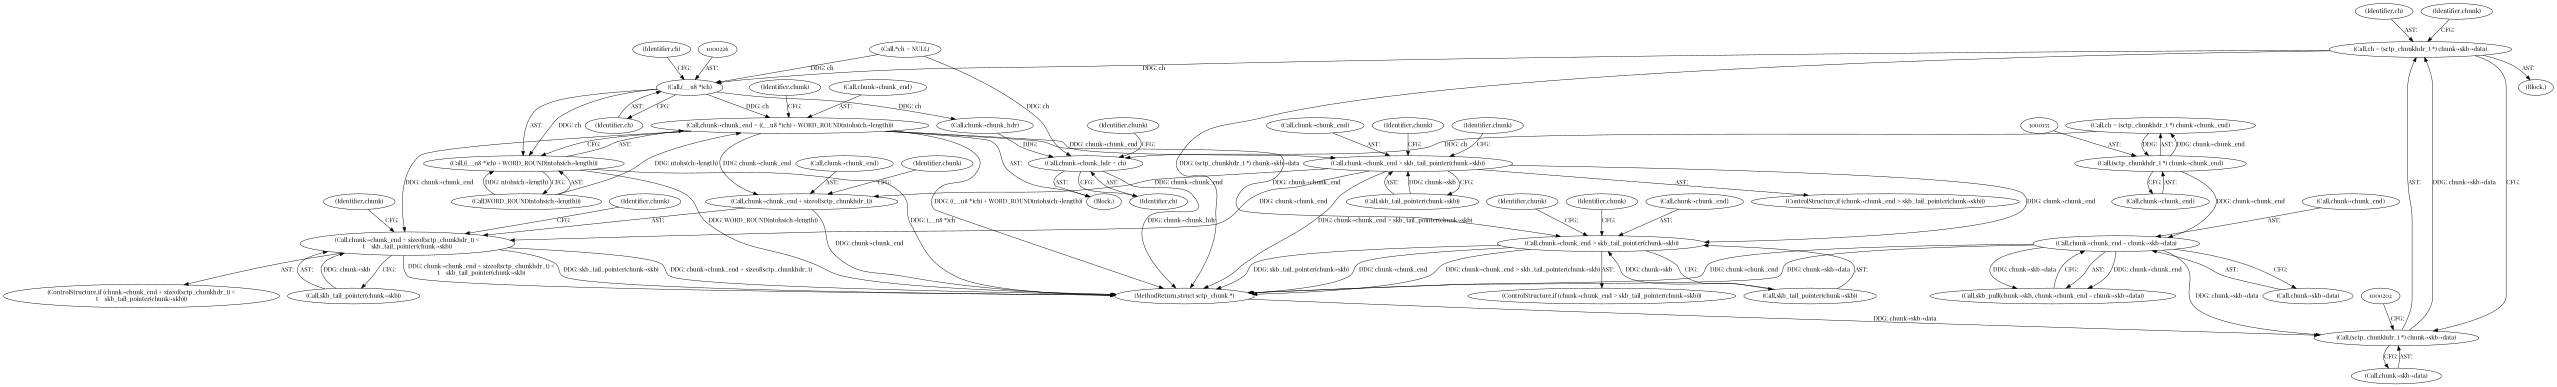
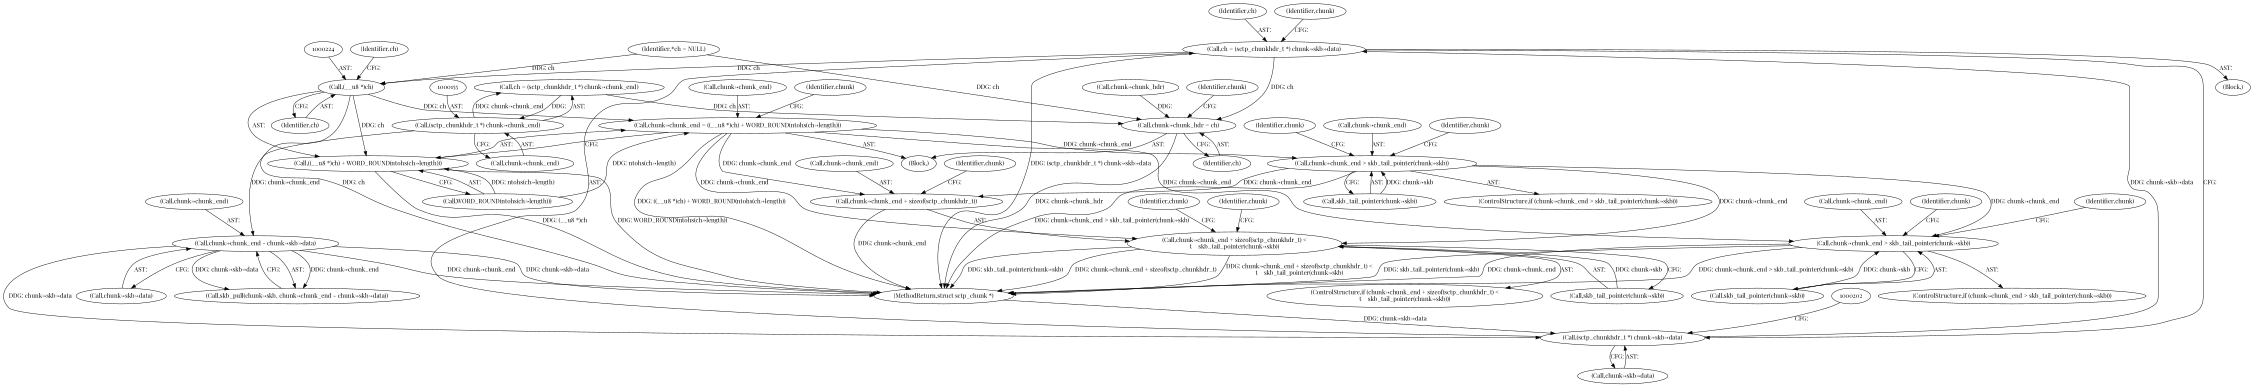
node "1000226": label "1000226" -> "1000224"
node "(Call,*ch = NULL)": label "(Call,*ch = NULL)" -> "(Identifier,*ch = NULL)"
edge "(Call,ch = (sctp_chunkhdr_t *) chunk->skb->data)" -> "(Call,chunk->chunk_hdr = ch)": added, label "DDG: ch"
edge "(Call,(__u8 *)ch)" -> "(Call,chunk->chunk_hdr)": now "(Call,(__u8 *)ch)" -> "(MethodReturn,struct sctp_chunk *)"
node "3000155": label "3000155" -> "1000155"
